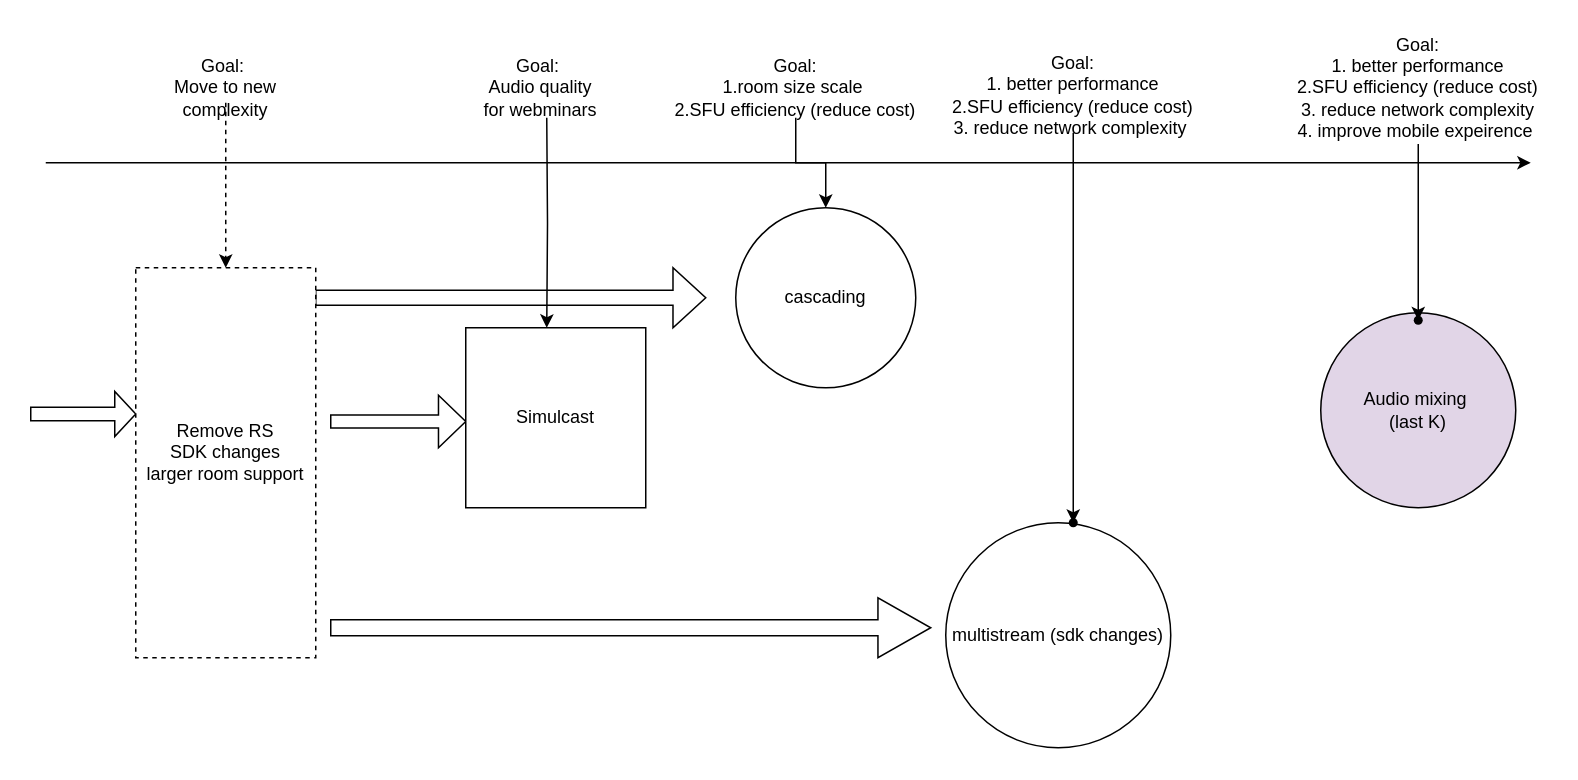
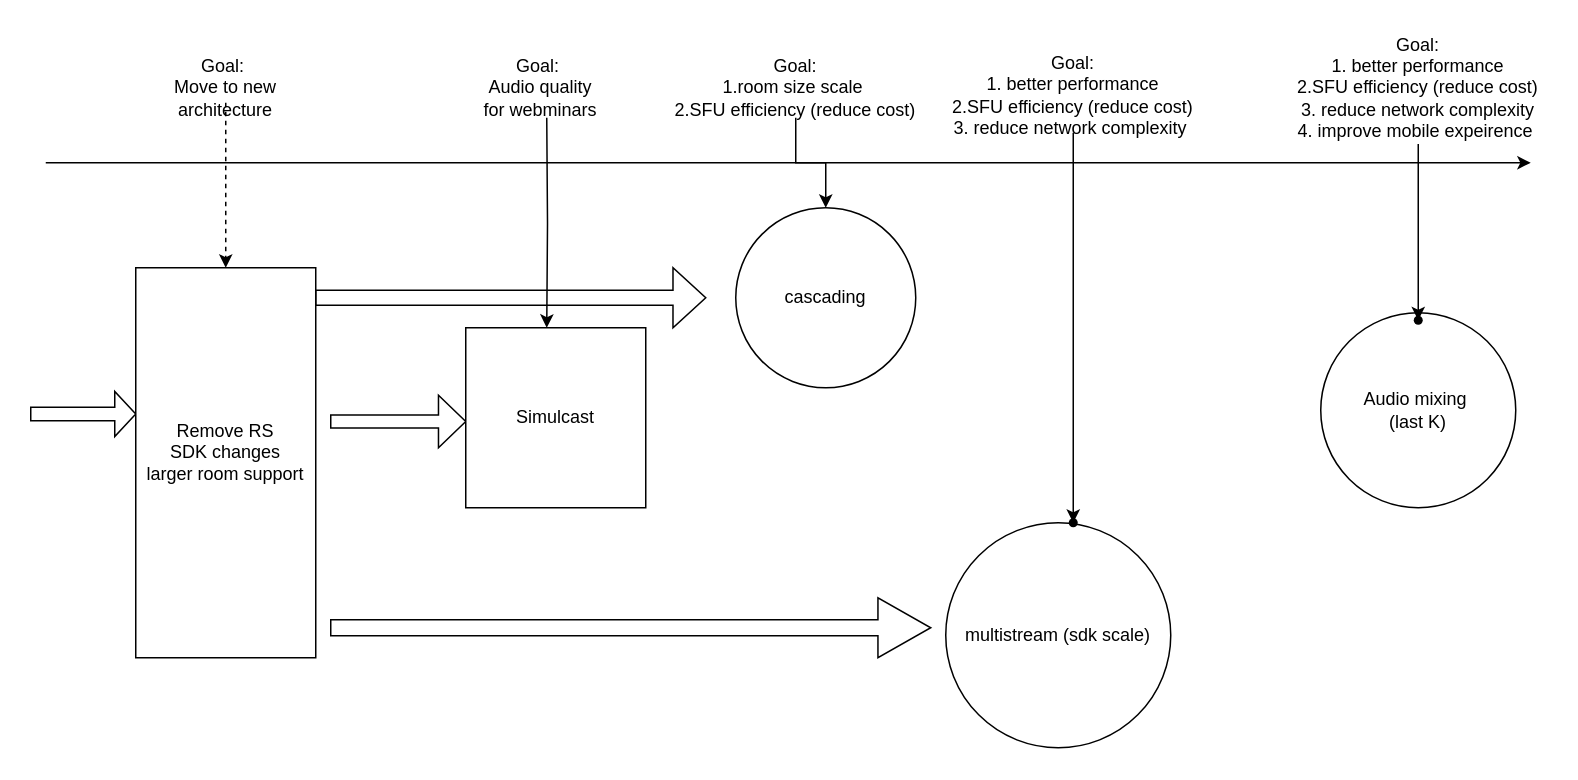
node "Goal: Move to new complexity": label "Goal: Move to new complexity" -> "Goal: Move to new architecture"
node "Audio mixing (last K)": fillcolor #e1d5e7 -> #ffffff
node "Remove RS SDK changes larger room support": style dashed -> solid
node "multistream (sdk changes)": label "multistream (sdk changes)" -> "multistream (sdk scale)"
